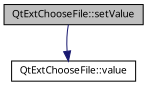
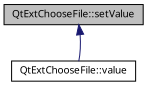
edge "QtExtChooseFile::setValue" -> "QtExtChooseFile::value": reversed
